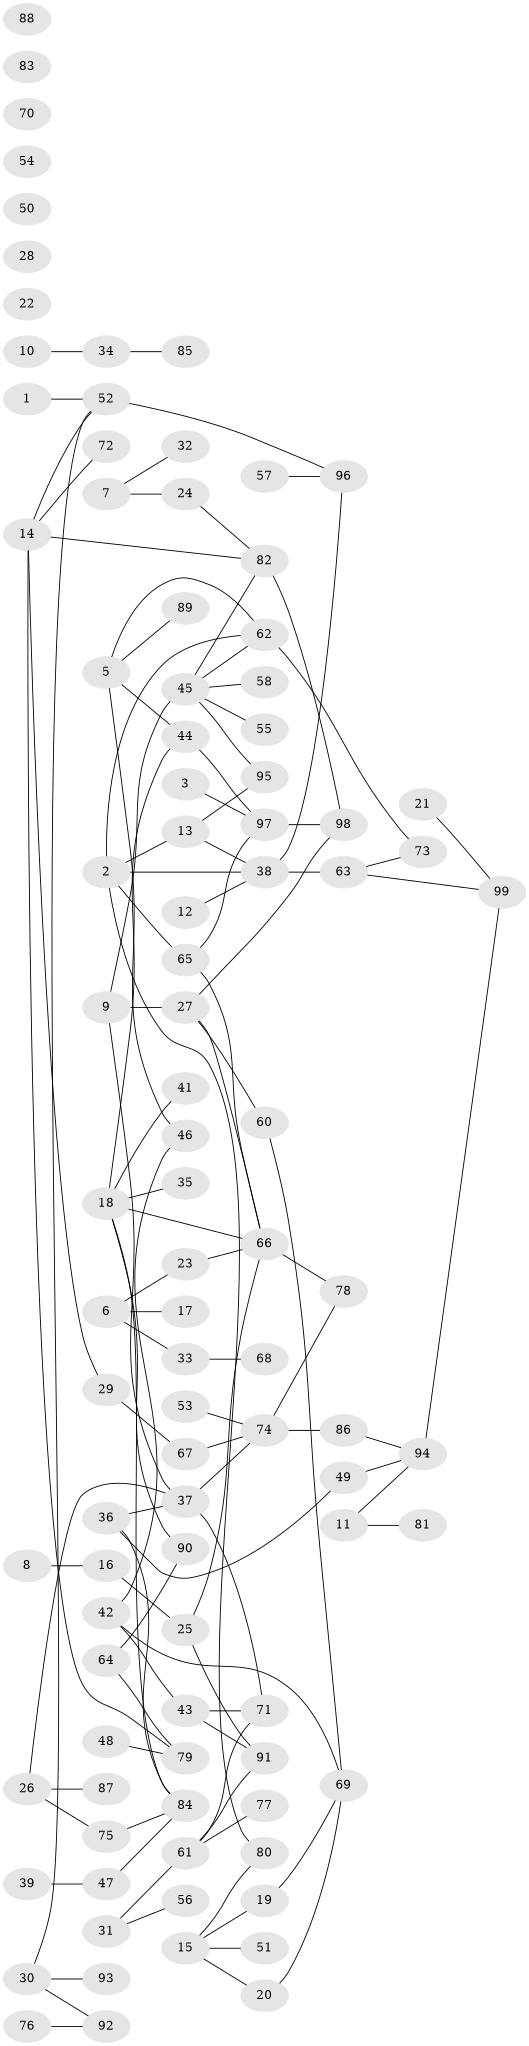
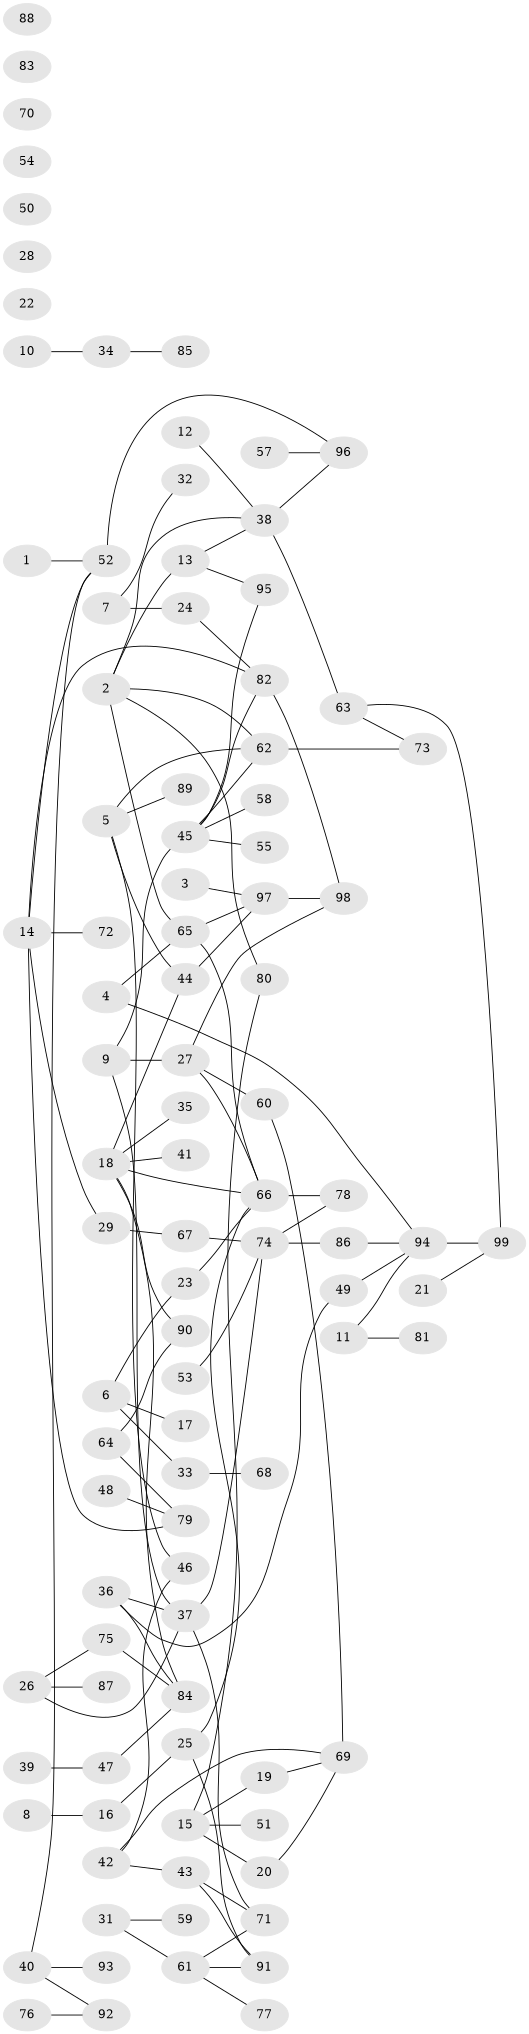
node "4": added
node "56": label "56" -> "59"
node "30": label "30" -> "40"
